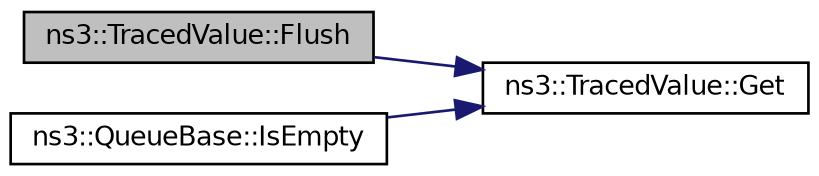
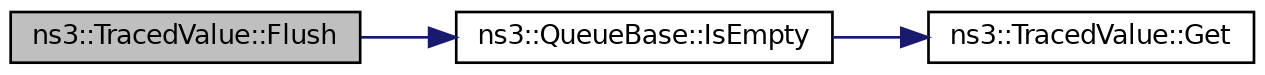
edge "ns3::TracedValue::Flush" -> "ns3::TracedValue::Get": now "ns3::TracedValue::Flush" -> "ns3::QueueBase::IsEmpty"
